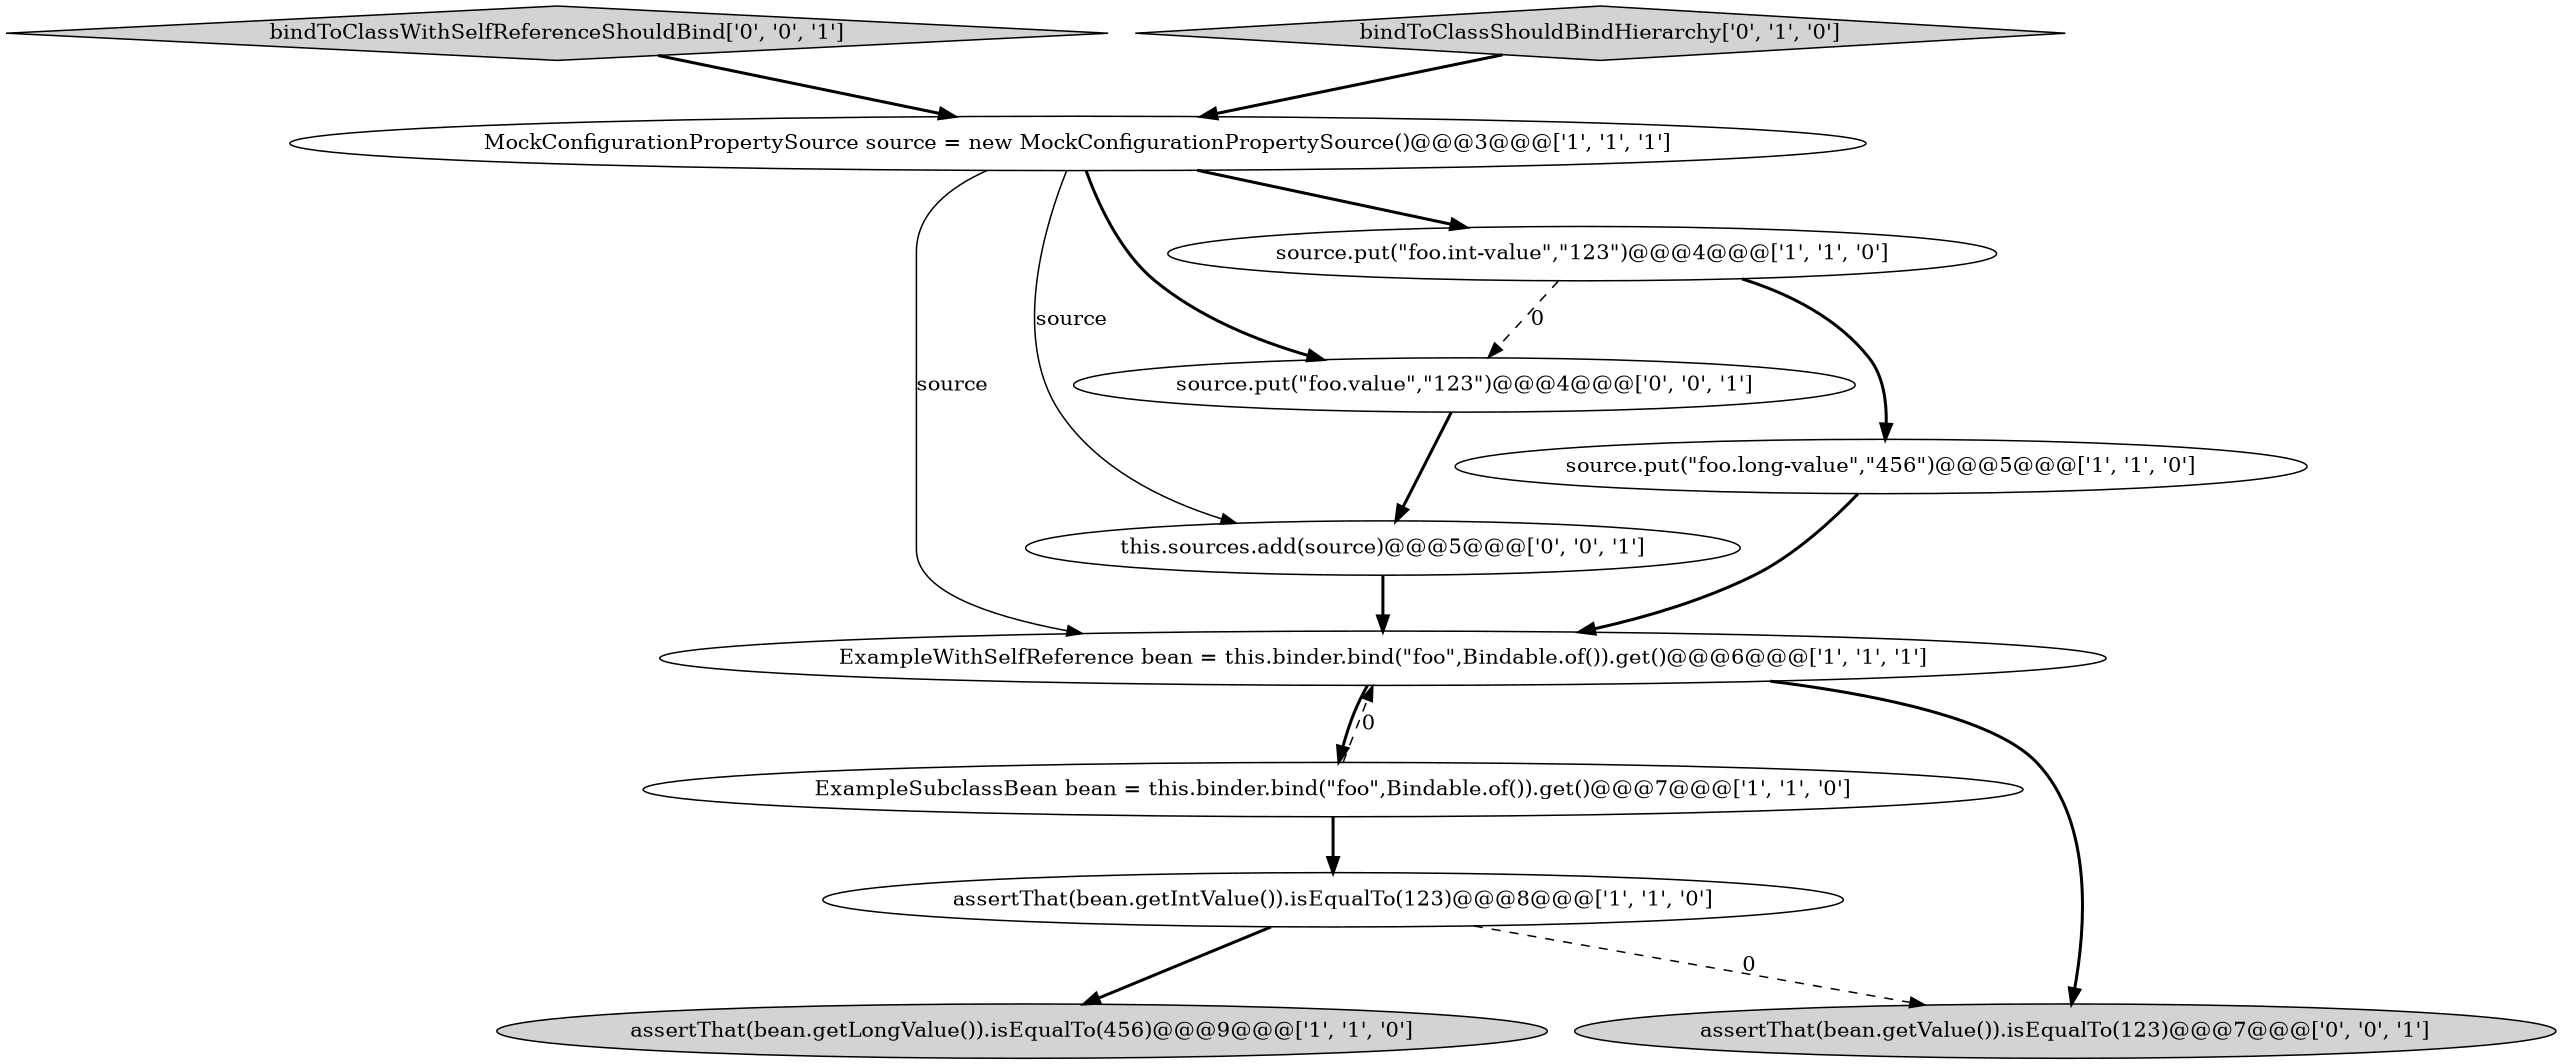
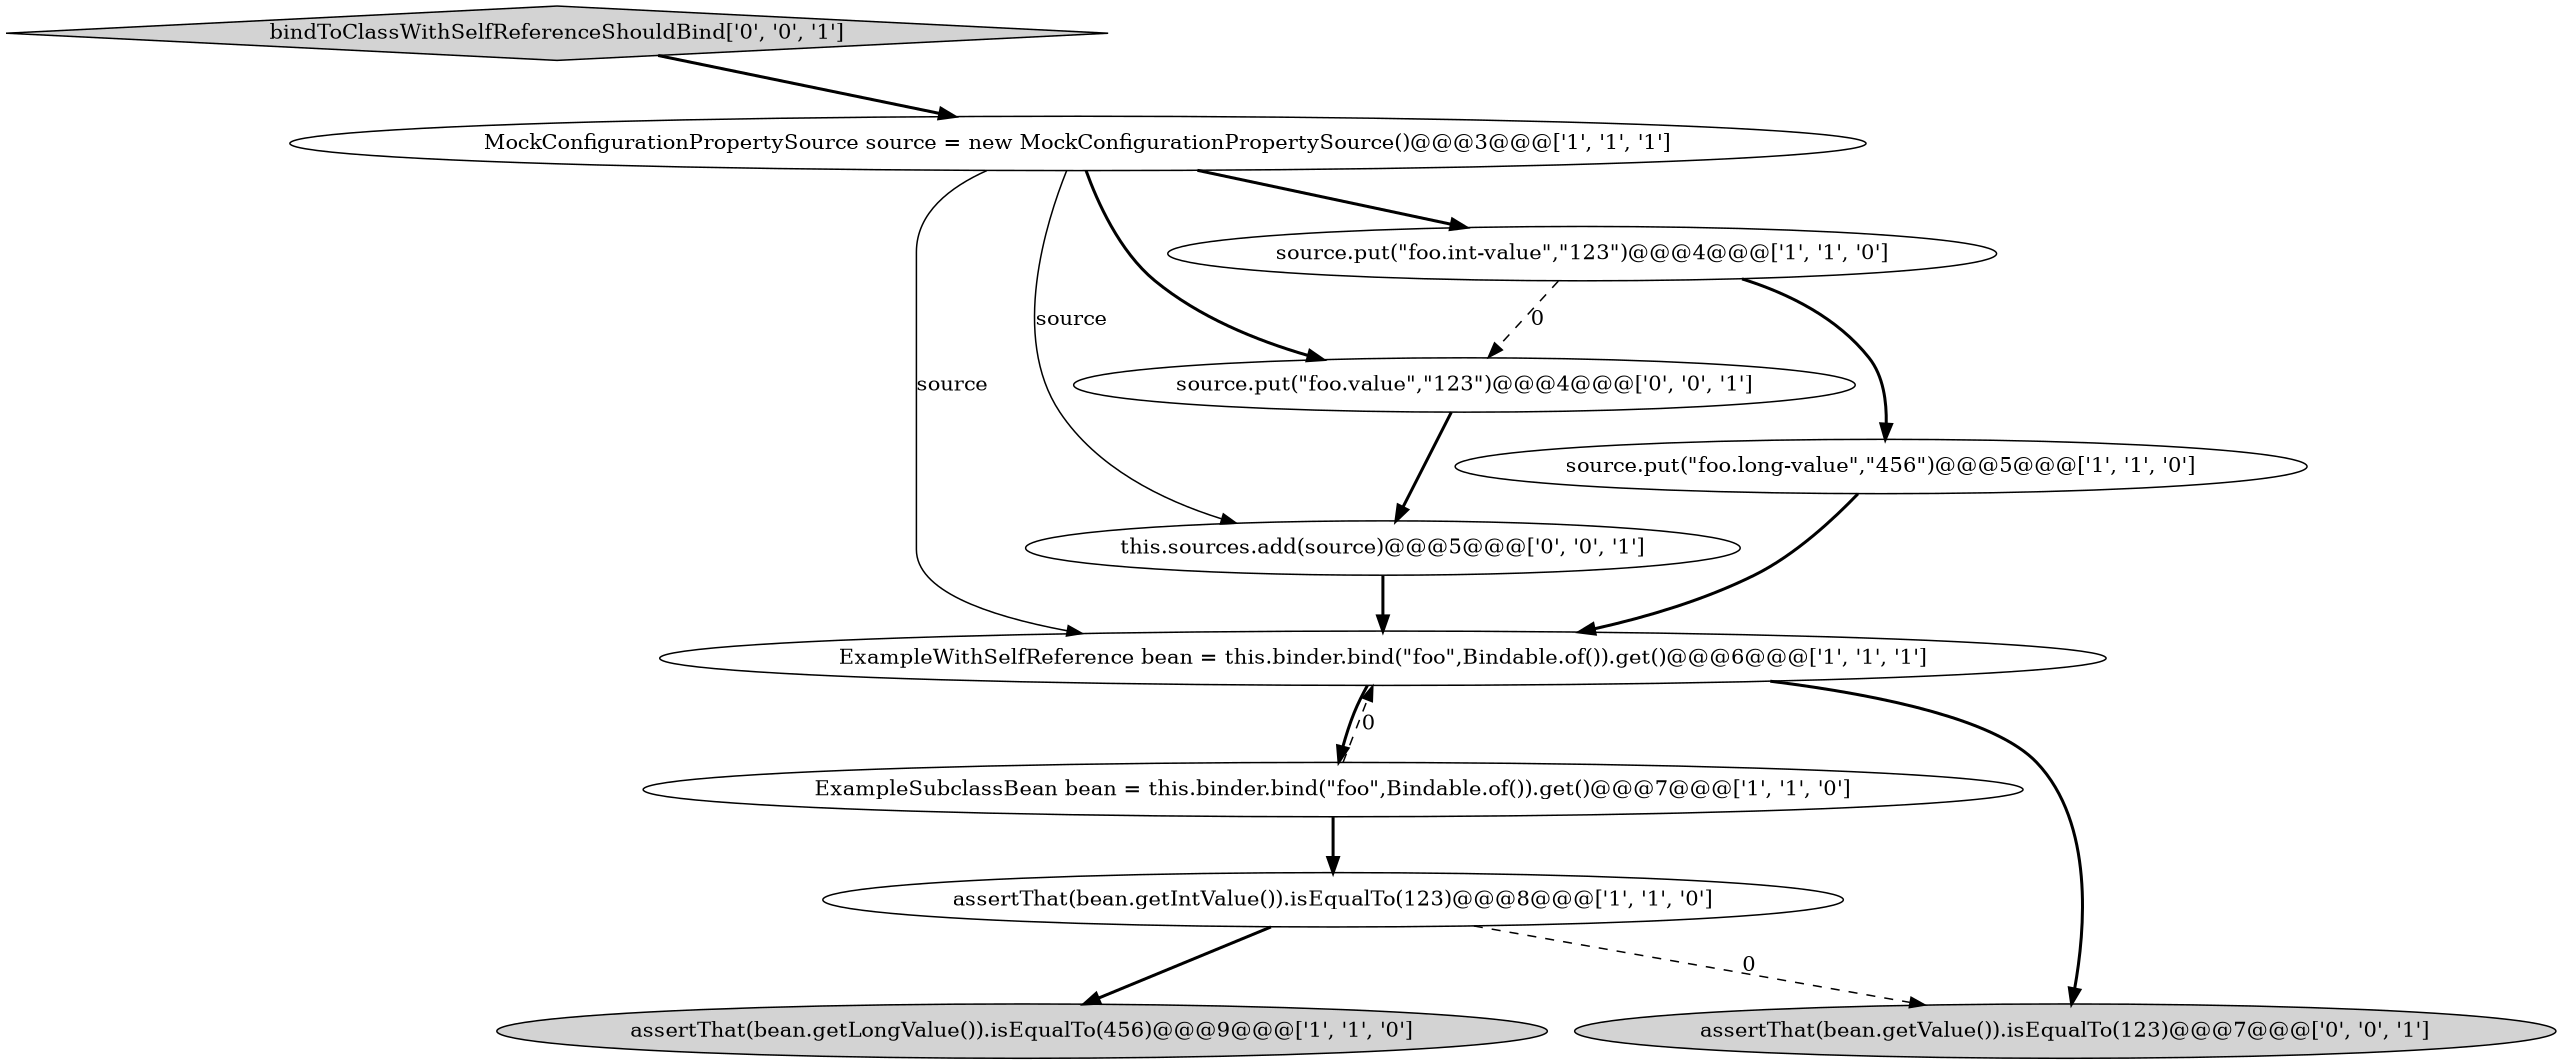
node "bindToClassShouldBindHierarchy['0', '1', '0']": removed
